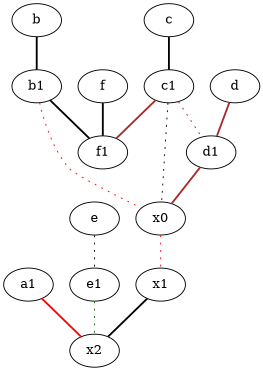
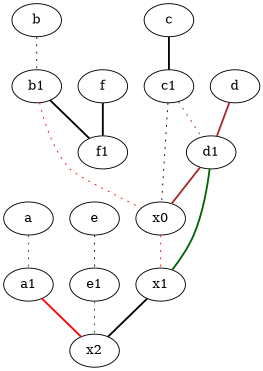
edge "b" -- "b1": style bold -> dotted
edge "c1" -- "f1": removed
node "a": added
edge "d1" -- "x1": added
